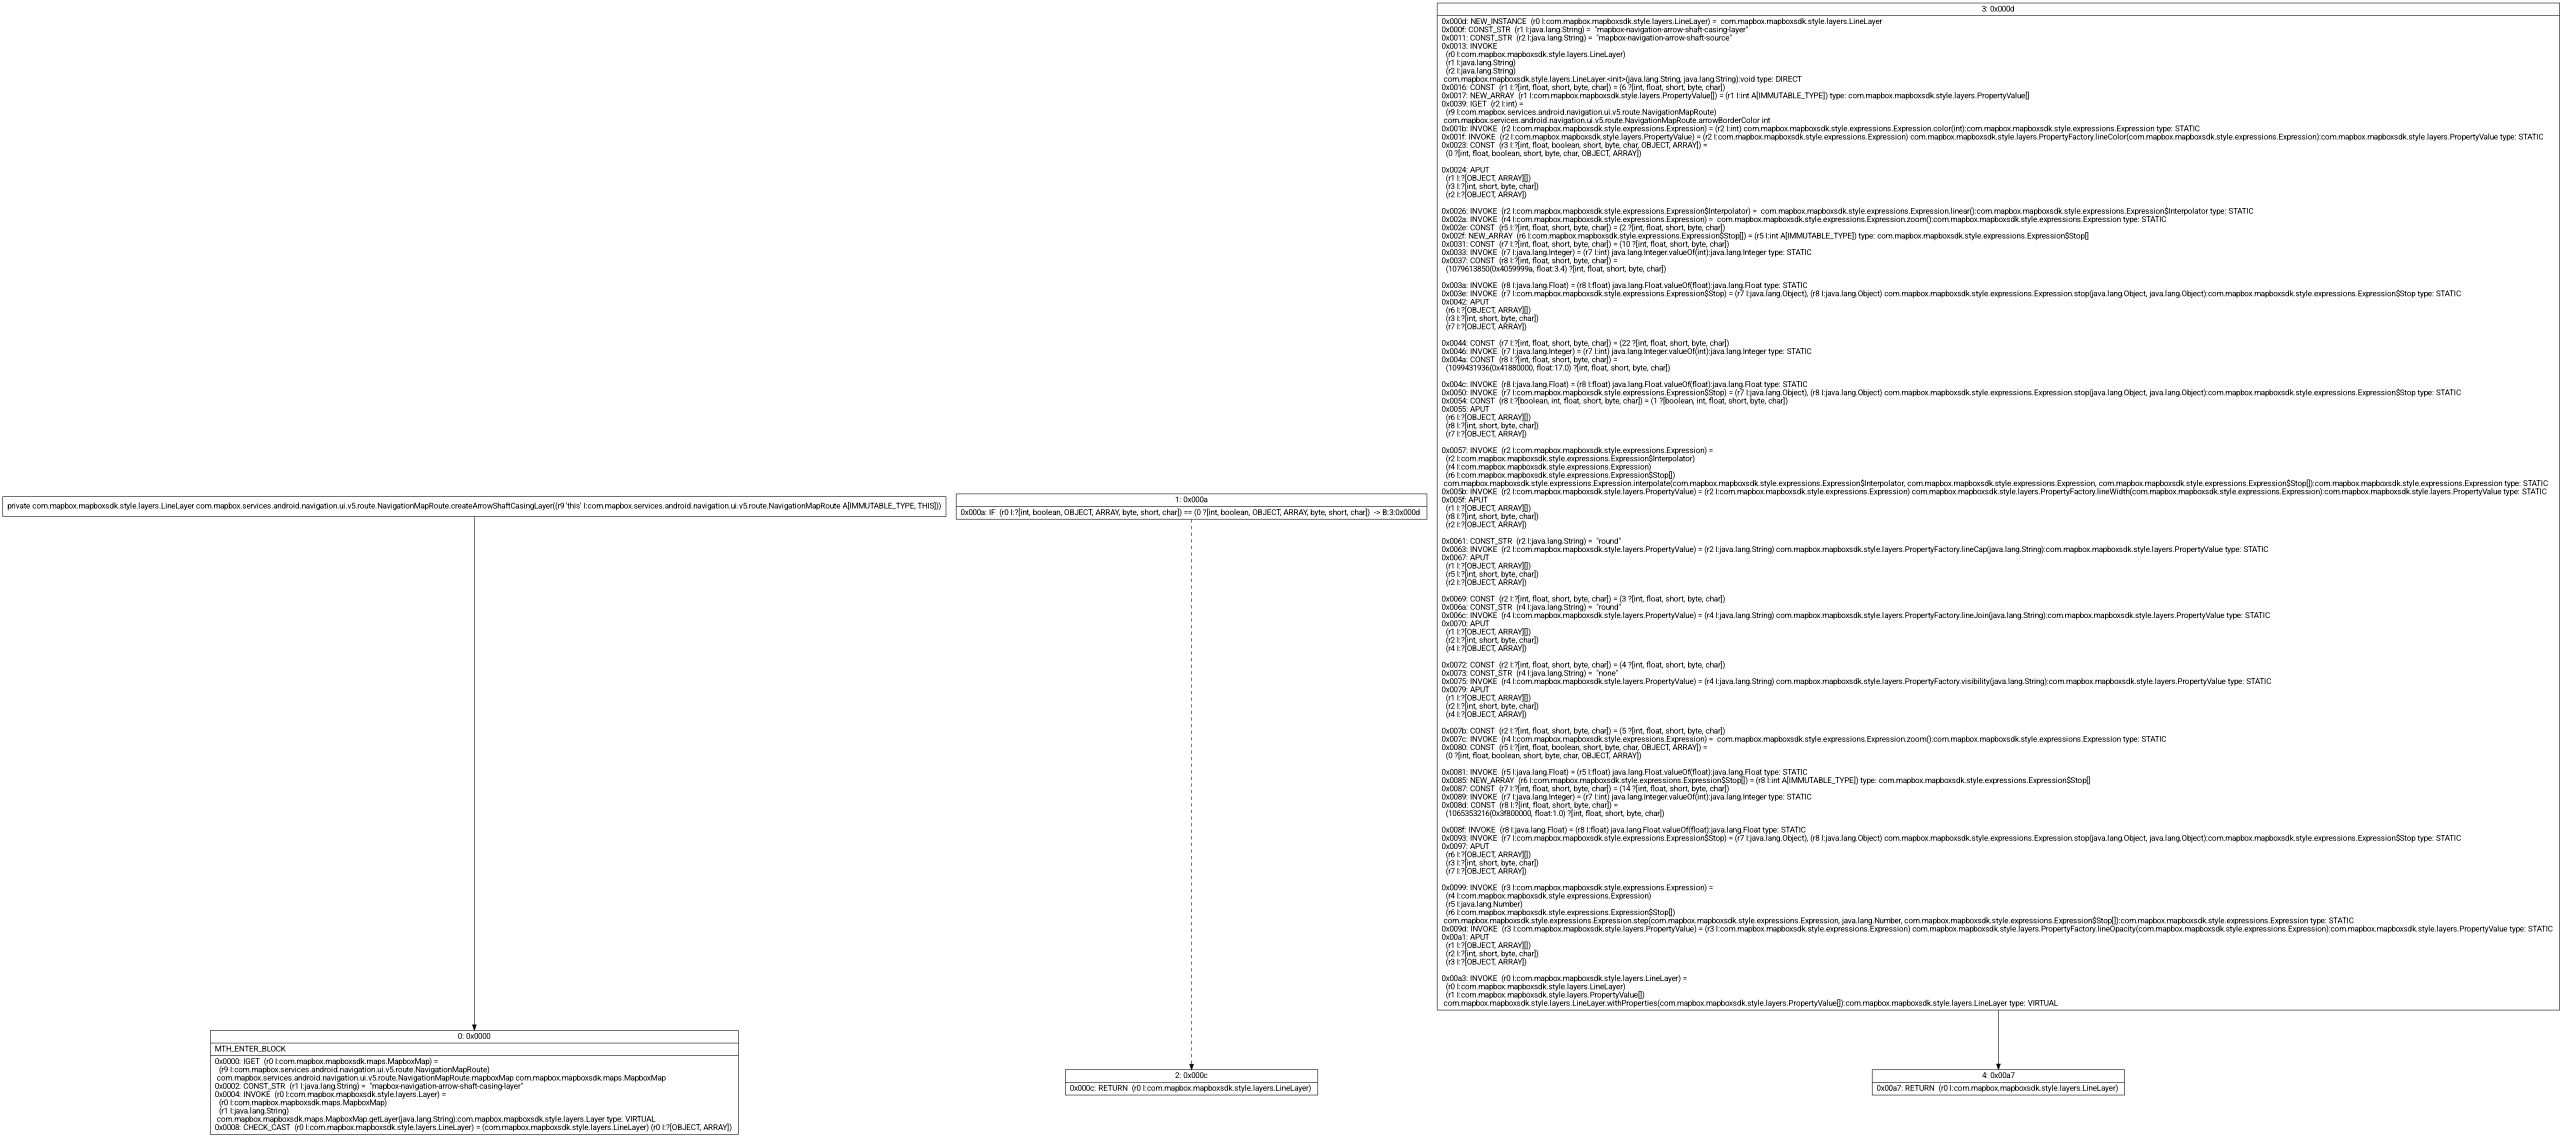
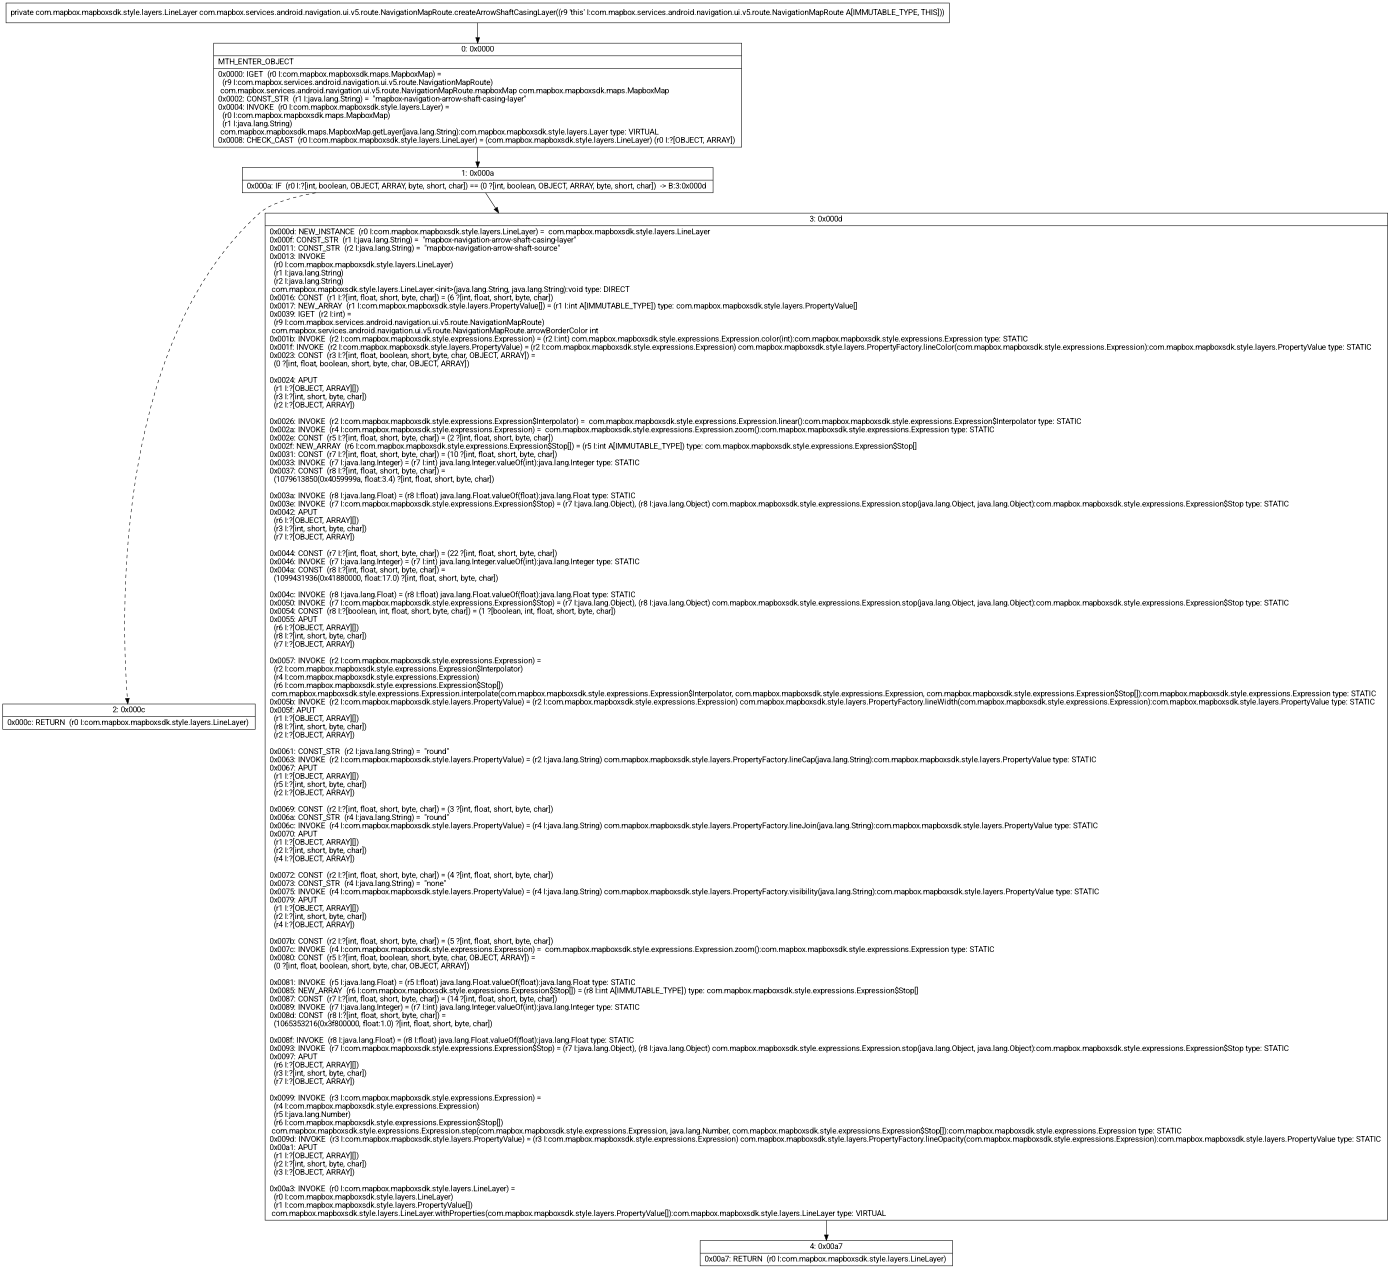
edge "0: 0x0000" -> "1: 0x000a": added
edge "1: 0x000a" -> "3: 0x000d": added
node "0: 0x0000": text "MTH_ENTER_BLOCK" -> "MTH_ENTER_OBJECT"
